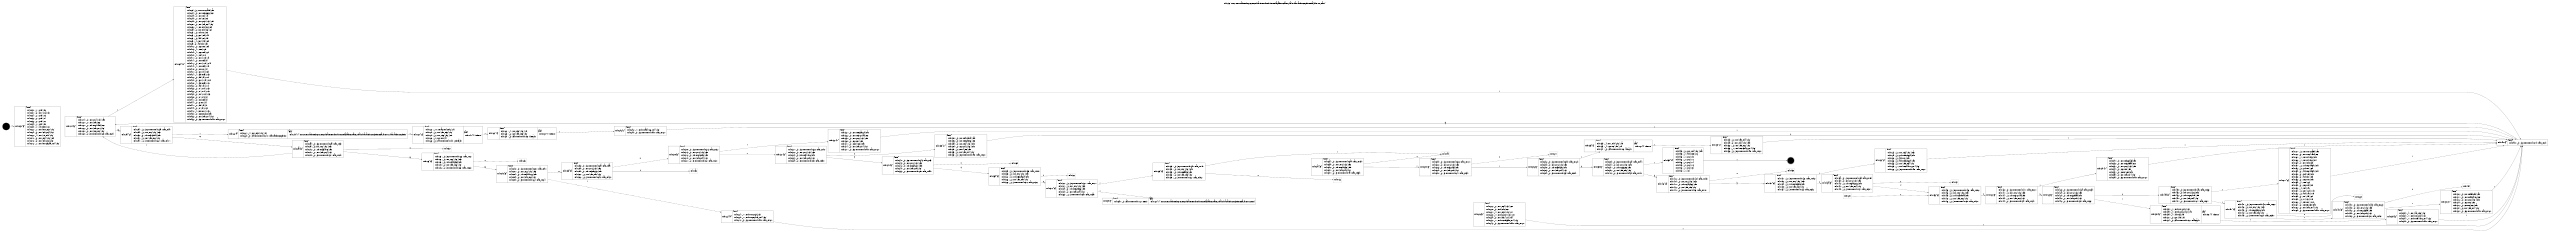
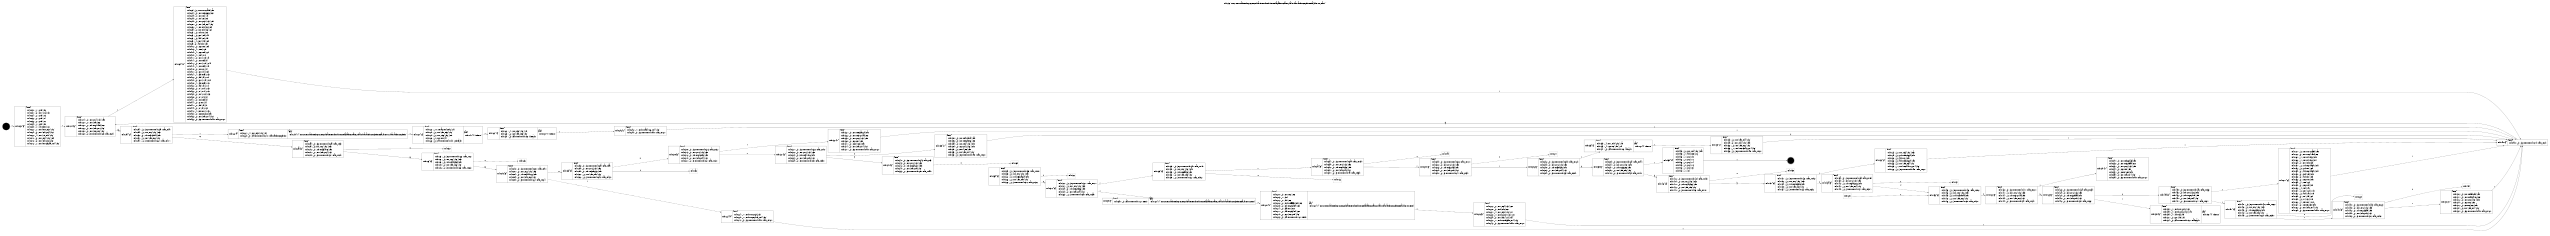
edge "0x401597 [27]" -> "0x4019b0 [5]": removed, label "1"
edge "0x40138b [25]" -> "0x4017af": now "0x40138b [25]" -> "0x4013a4 [25]"
edge "0x4012aa [25]" -> "0x40127d [23]": now "0x401250 [45]" -> "0x40127d [23]"
edge "0x401340 [25]" -> "0x401359 [25]": removed, label "8"
node "0x401600 [40]": added
node "0x4015c9 [23]": removed
